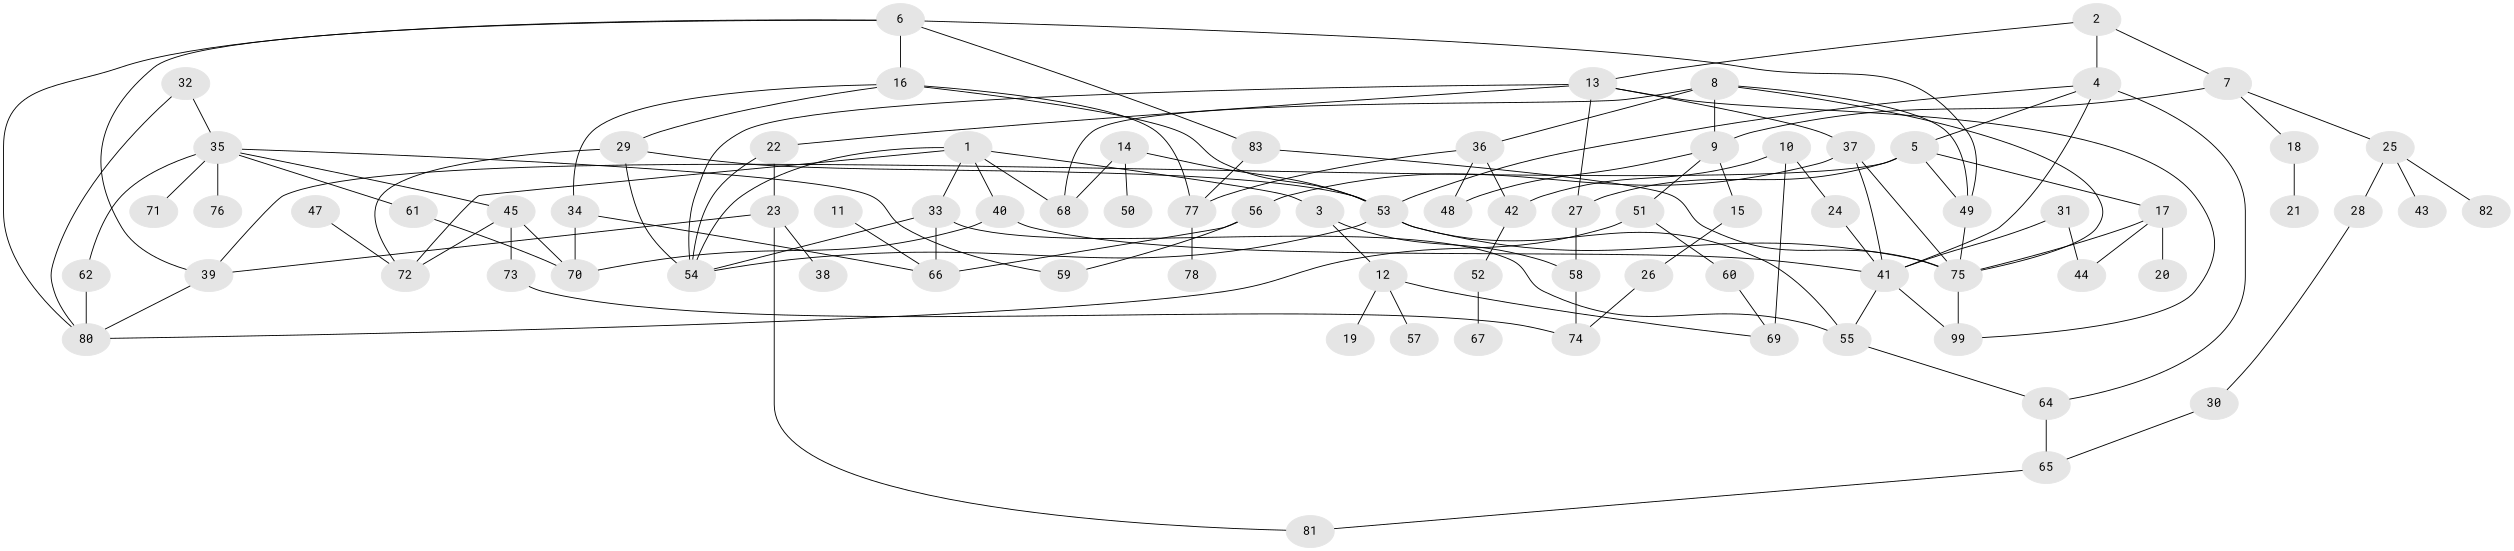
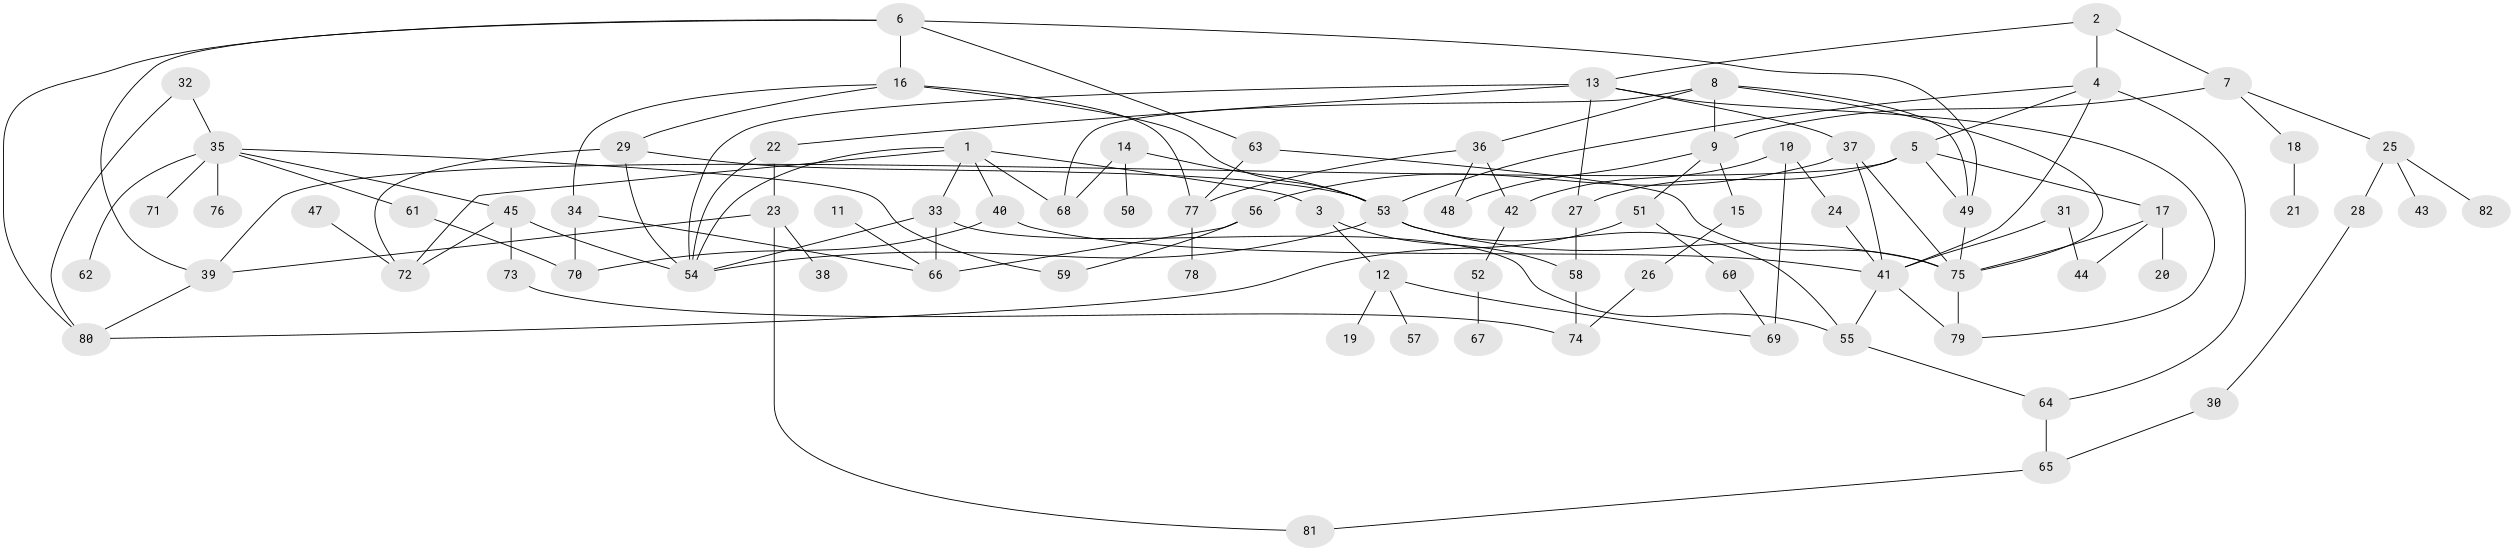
node "83": label "83" -> "63"
edge "45" -- "70": now "45" -- "54"
edge "62" -- "80": removed
node "99": label "99" -> "79"
